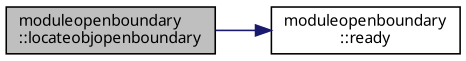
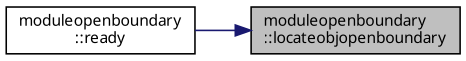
edge "moduleopenboundary ::locateobjopenboundary" -> "moduleopenboundary ::ready": reversed
